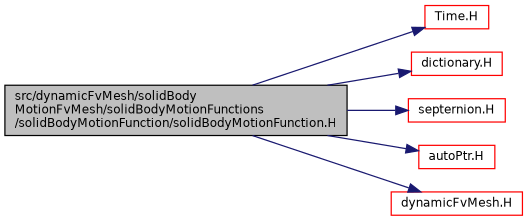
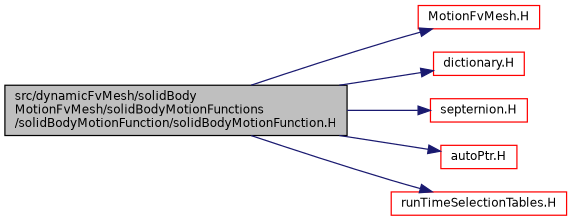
node "Time.H": label "Time.H" -> "MotionFvMesh.H"
node "dynamicFvMesh.H": label "dynamicFvMesh.H" -> "runTimeSelectionTables.H"
